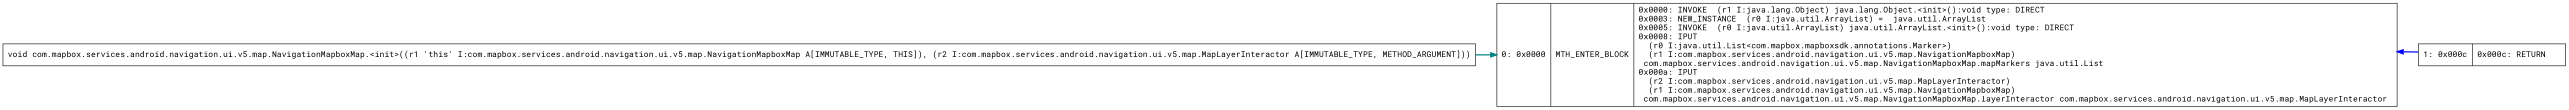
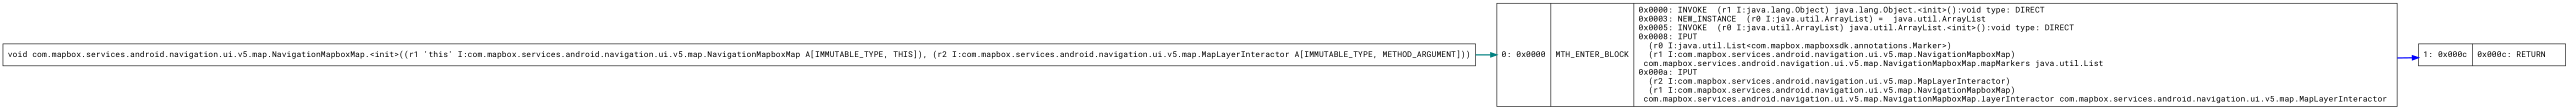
edge "1: 0x000c" -> "0: 0x0000": reversed
